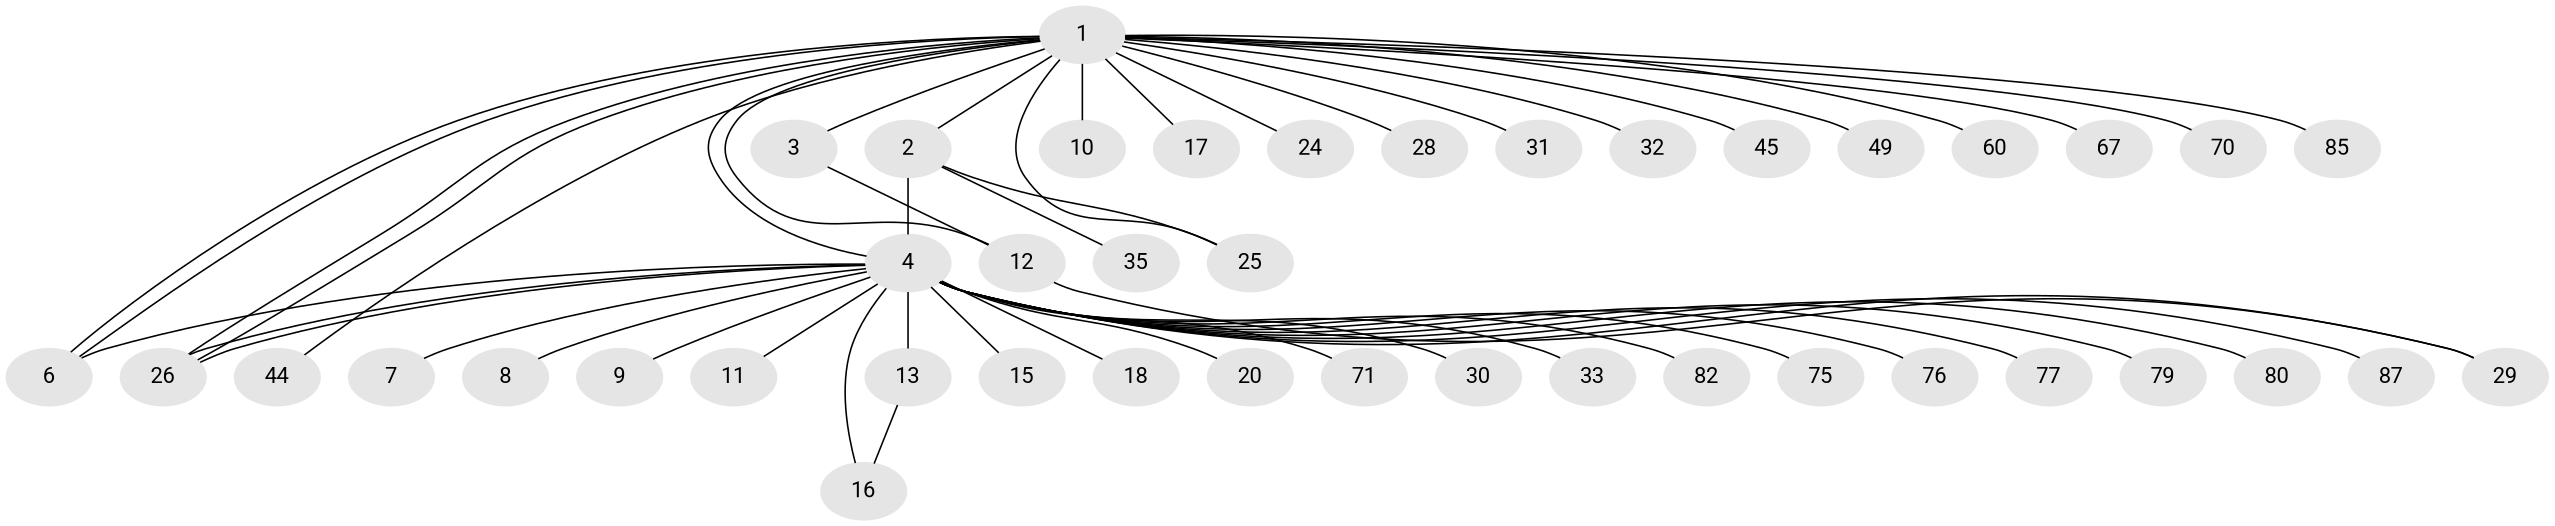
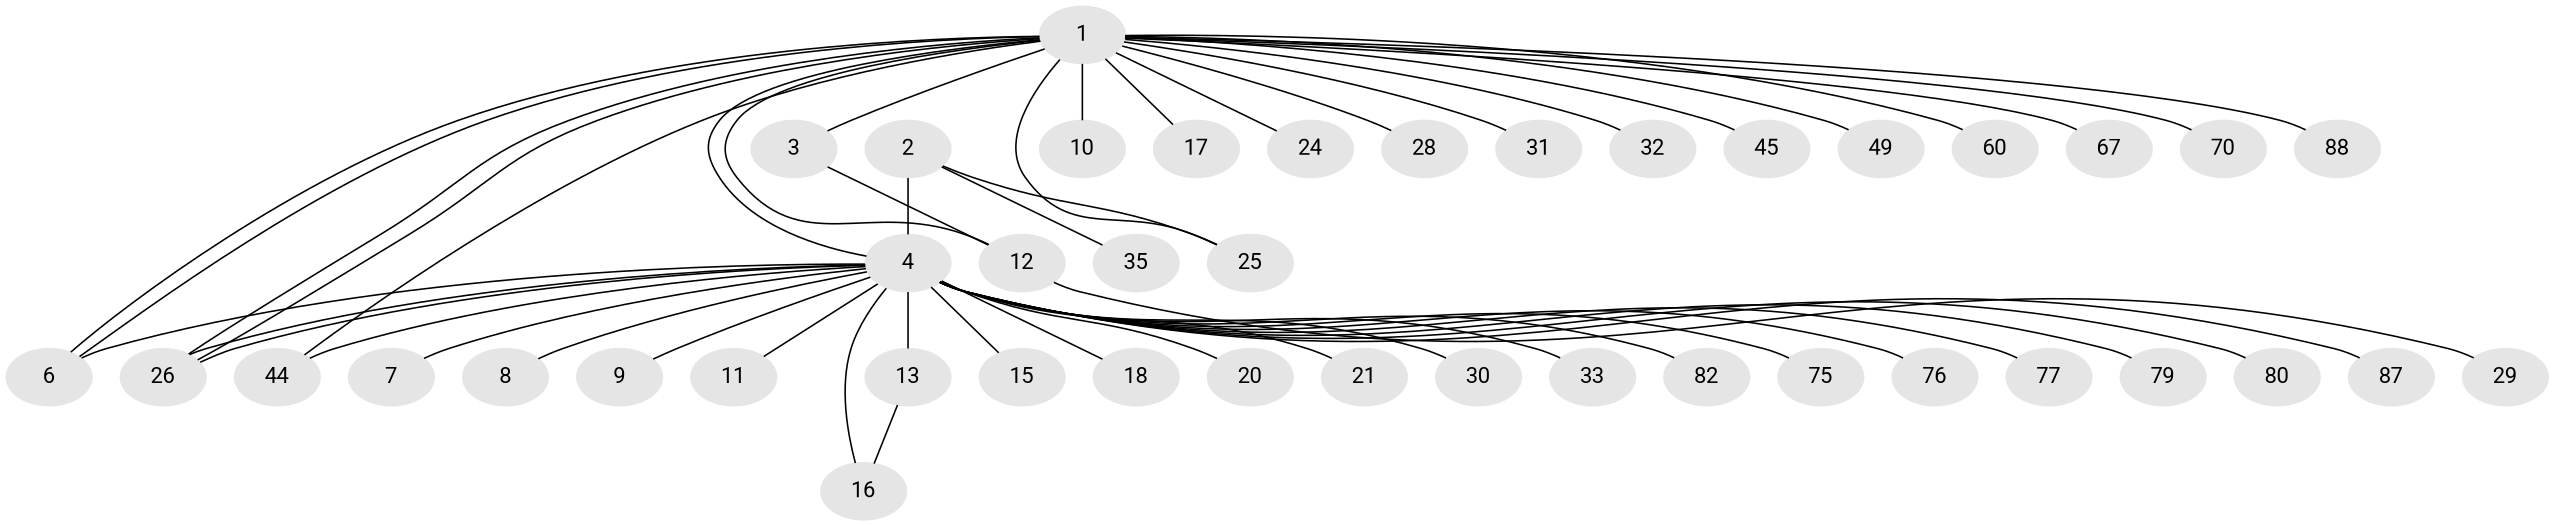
edge "1" -- "2": removed
node "85": label "85" -> "88"
edge "4" -- "29": now "4" -- "44"
node "71": label "71" -> "21"
